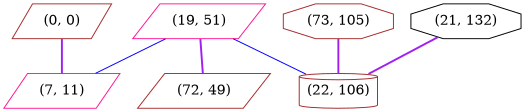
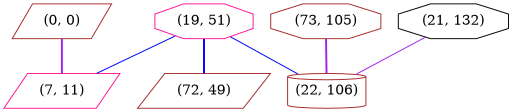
node "(19, 51)": shape parallelogram -> octagon
edge "(21, 132)" -- "(22, 106)": style bold -> solid
edge "(19, 51)" -- "(72, 49)": color purple -> blue
